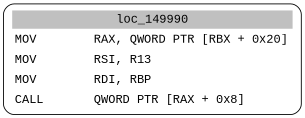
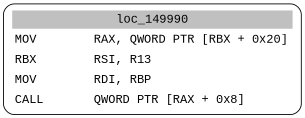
node "loc_149990": text "MOV        RSI, R13" -> "RBX        RSI, R13"
